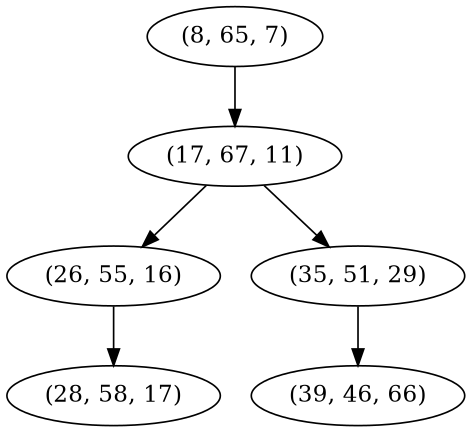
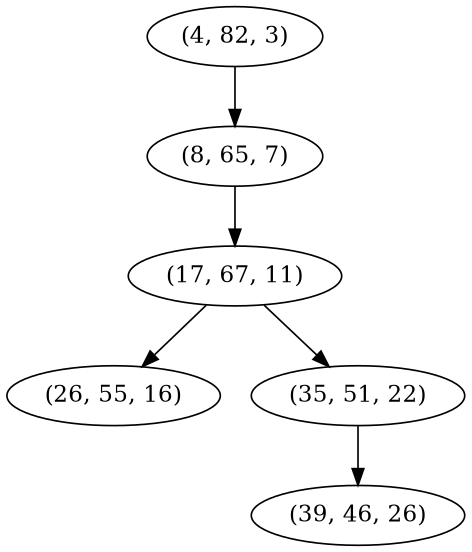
node "(4, 82, 3)": added
node "(35, 51, 29)": label "(35, 51, 29)" -> "(35, 51, 22)"
node "(28, 58, 17)": removed
node "(39, 46, 66)": label "(39, 46, 66)" -> "(39, 46, 26)"
